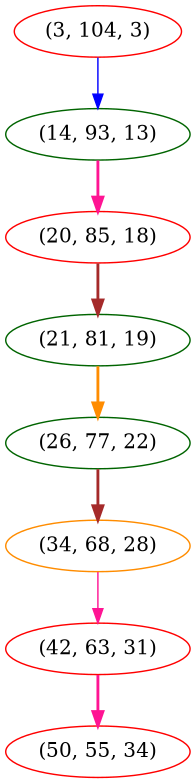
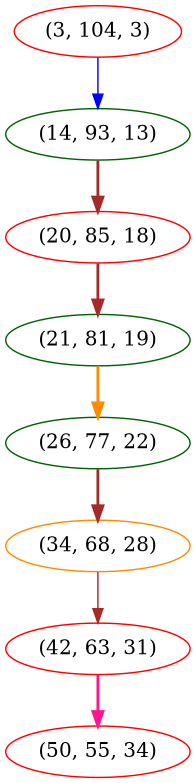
edge "(14, 93, 13)" -> "(20, 85, 18)": color deeppink -> brown
edge "(34, 68, 28)" -> "(42, 63, 31)": color deeppink -> brown
